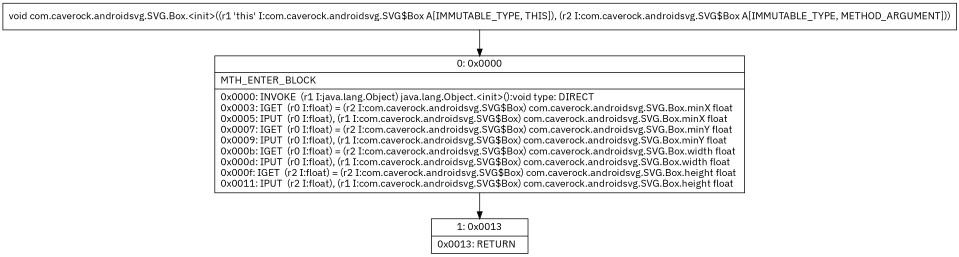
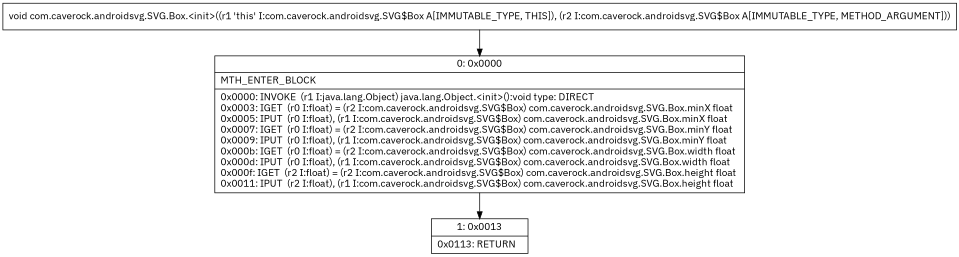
node "1: 0x0013": text "0x0013: RETURN" -> "0x0113: RETURN"
